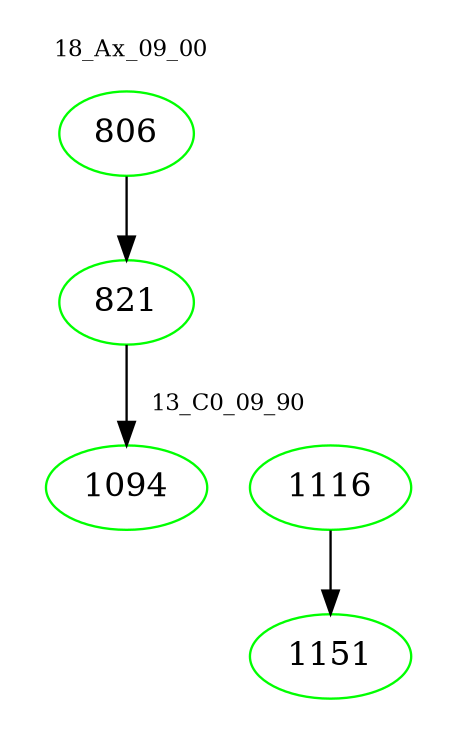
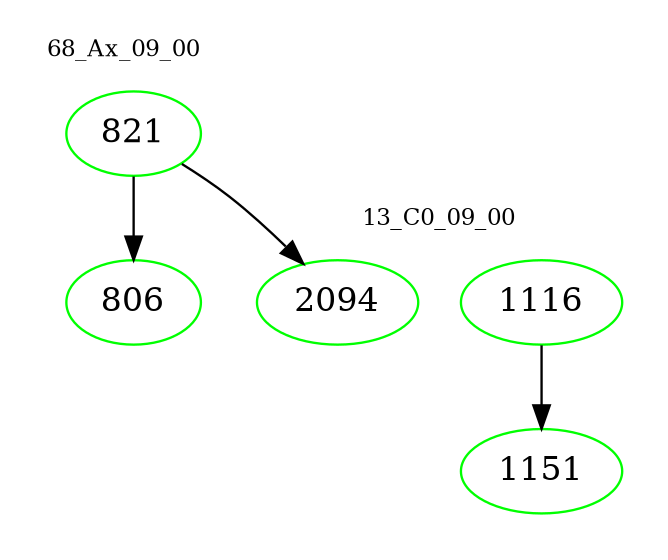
cluster "18_Ax_09_00": label "18_Ax_09_00" -> "68_Ax_09_00"
edge "806" -> "821": reversed
cluster "13_C0_09_90": label "13_C0_09_90" -> "13_C0_09_00"
node "1094": label "1094" -> "2094"
